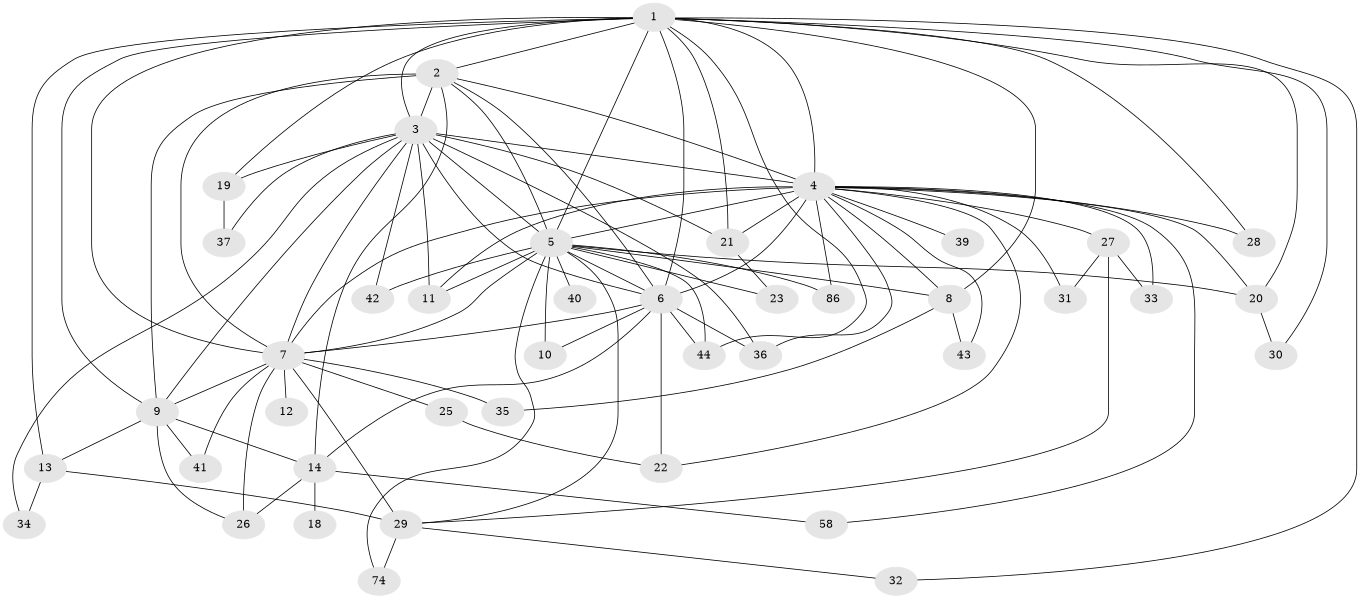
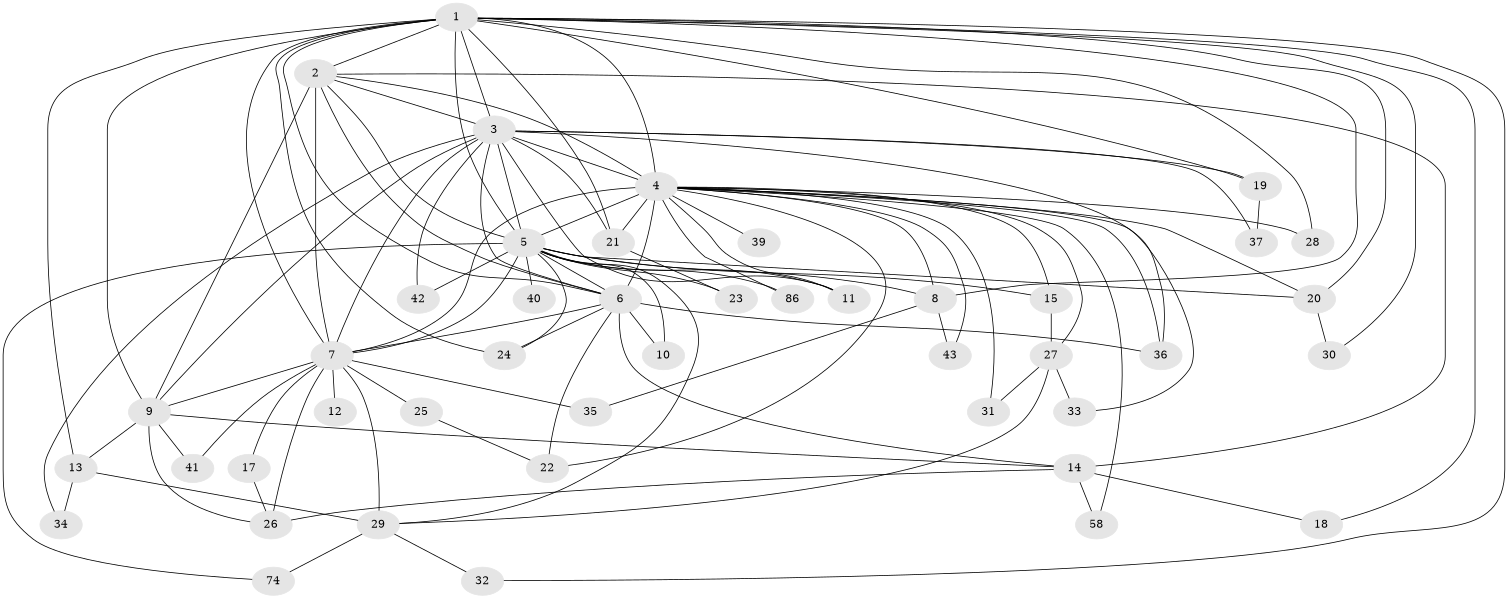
edge "1" -- "18": added
node "15": added
node "44": label "44" -> "24"
node "17": added
